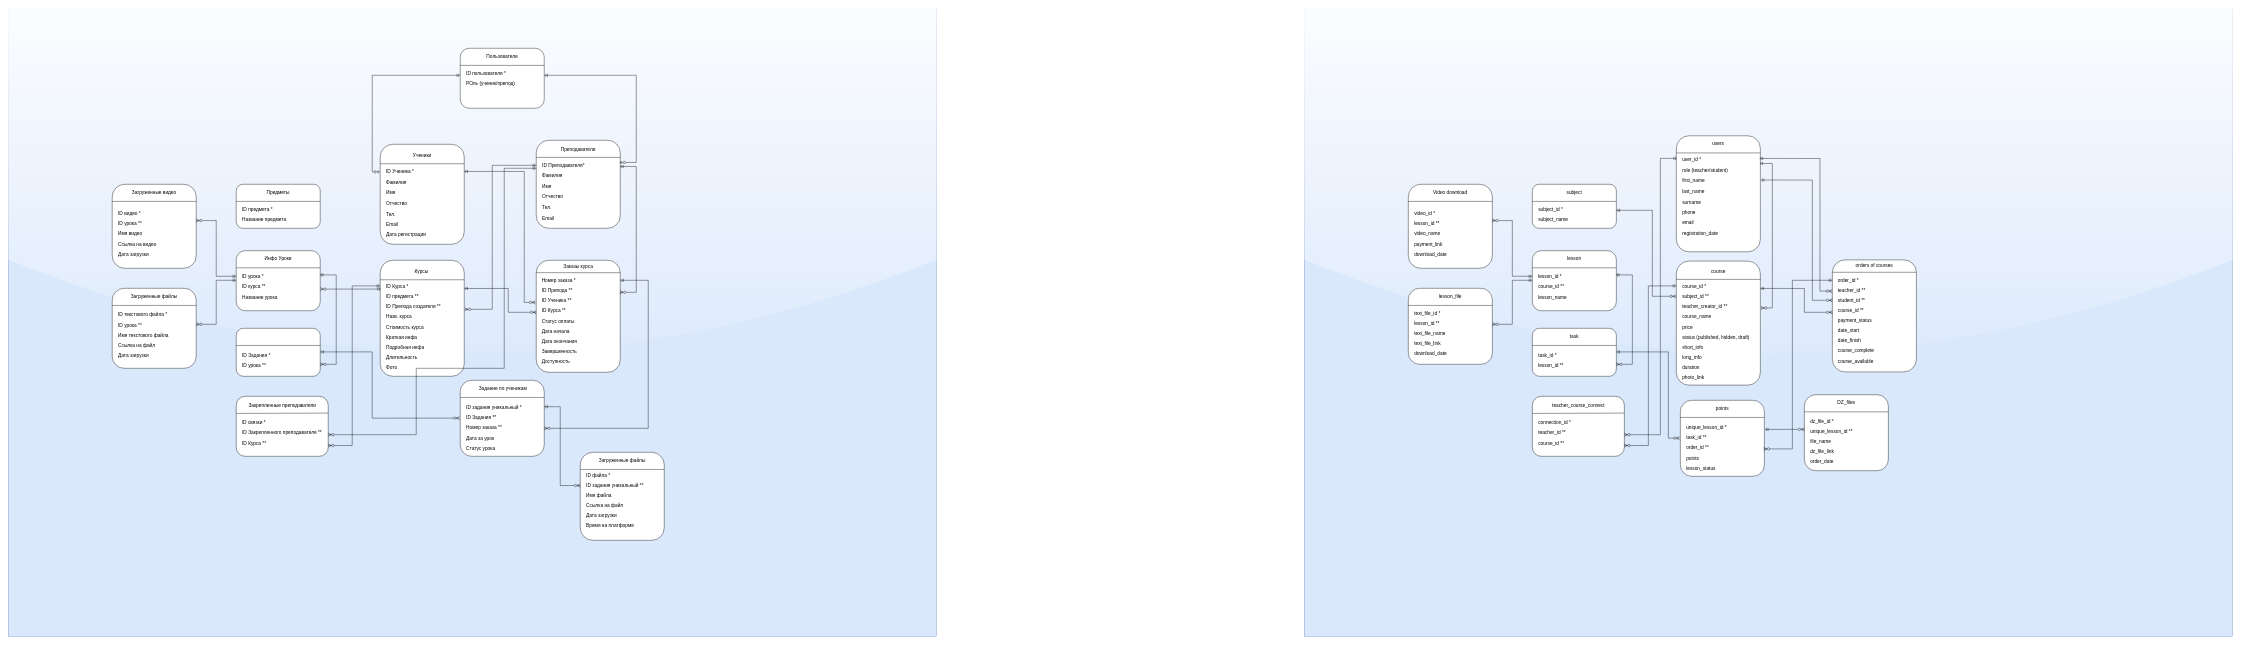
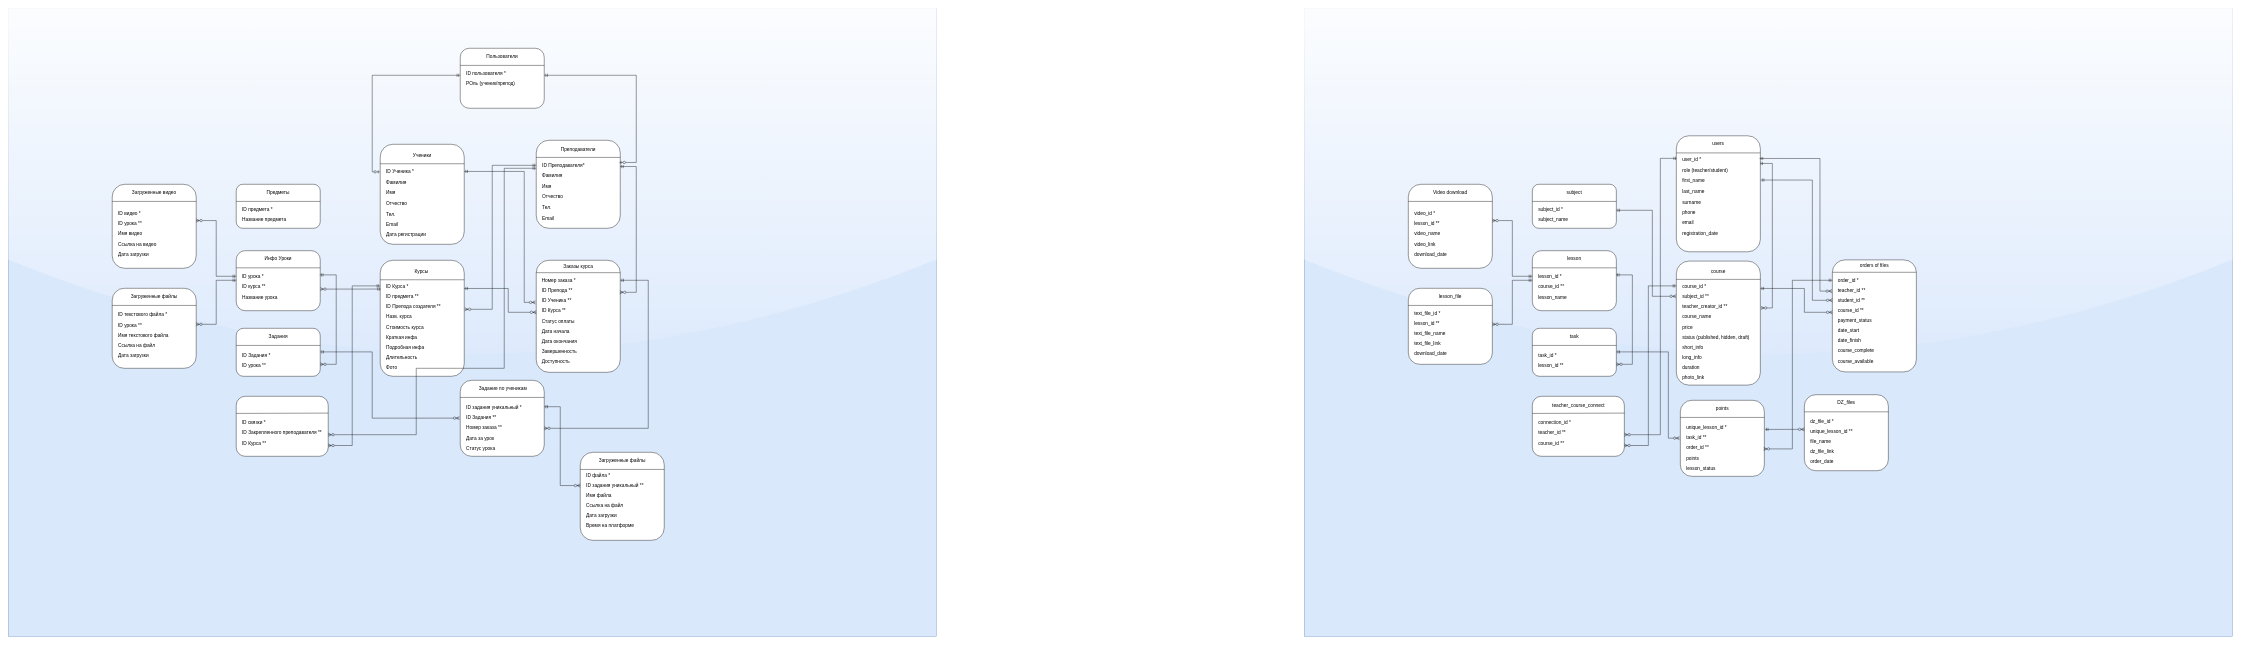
node "video_id * lesson_id ** video_name payment_link download_date": label "video_id * lesson_id ** video_name payment_link download_date" -> "video_id * lesson_id ** video_name video_link download_date"
node "orders of courses": label "orders of courses" -> "orders of files"
node "Задания": added
node "Закрепленные преподаватели": removed
